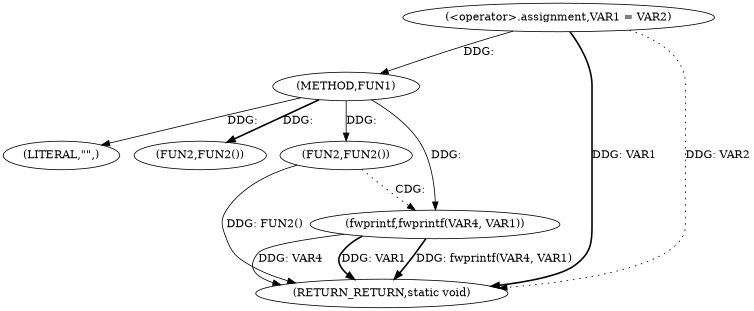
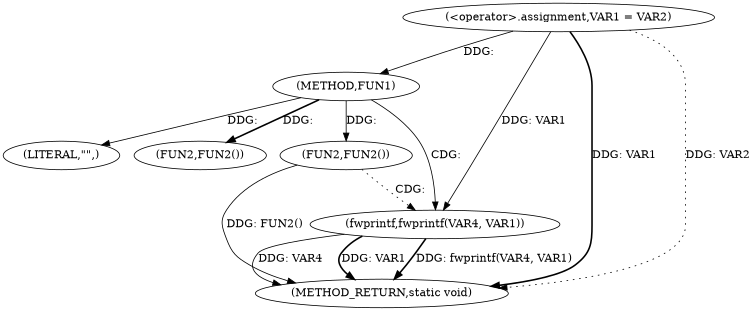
edge "(<operator>.assignment,VAR1 = VAR2)" -> "(fwprintf,fwprintf(VAR4, VAR1))": added, label "DDG: VAR1"
edge "(METHOD,FUN1)" -> "(fwprintf,fwprintf(VAR4, VAR1))": label "DDG: " -> "CDG: "
node "(RETURN_RETURN,static void)": label "(RETURN_RETURN,static void)" -> "(METHOD_RETURN,static void)"
